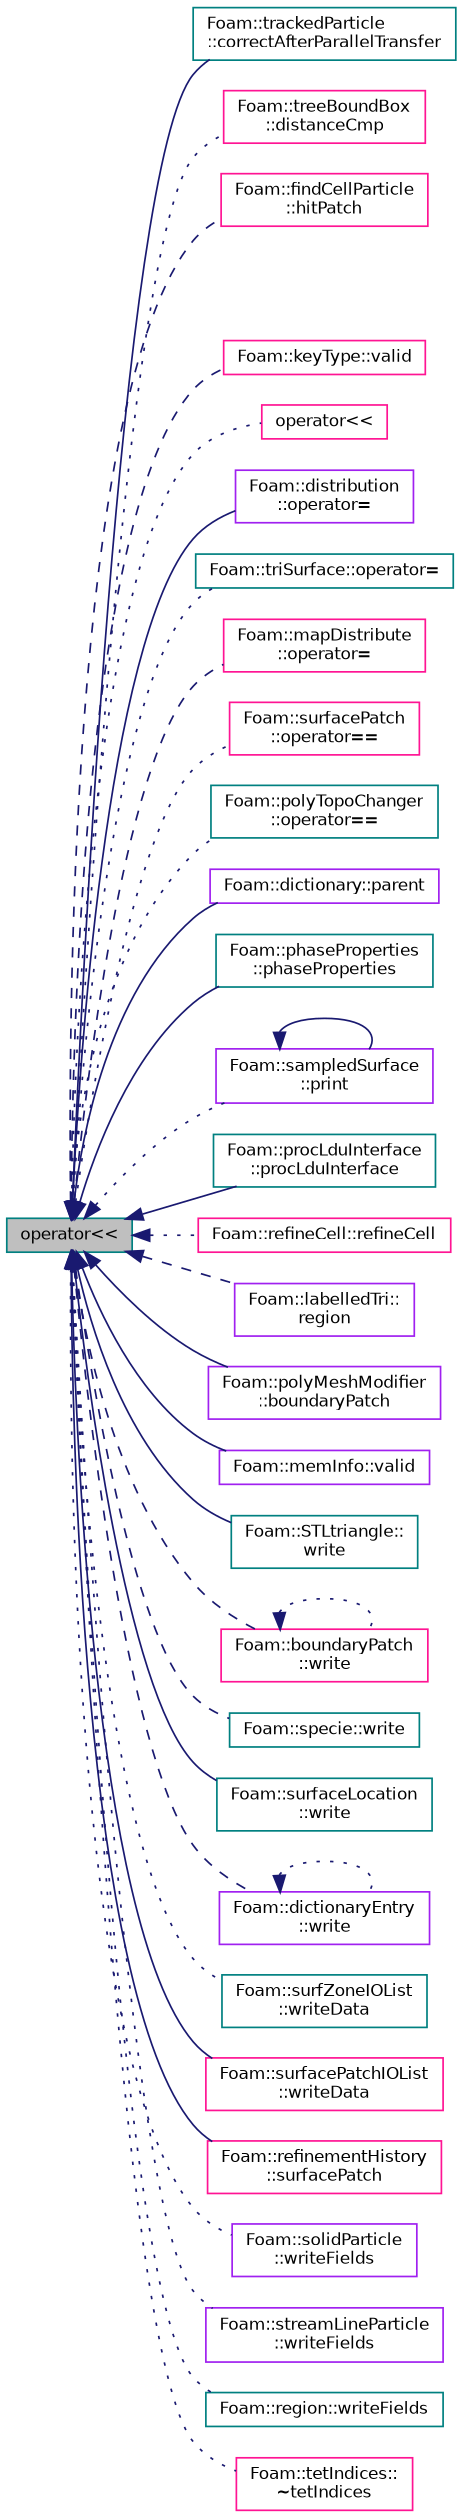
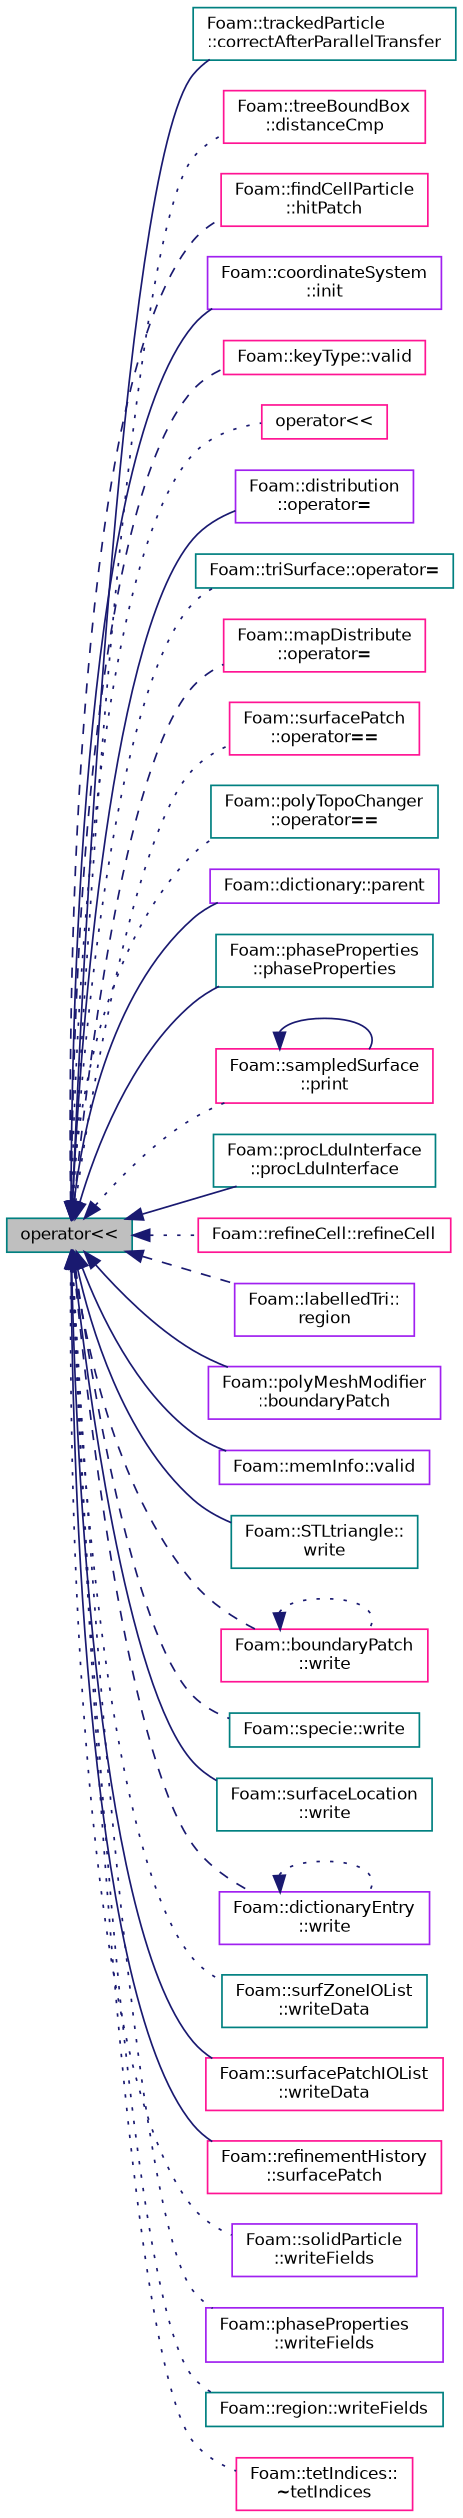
node "Foam::coordinateSystem ::init": added
node "Foam::sampledSurface ::print": color purple -> deeppink
node "Foam::streamLineParticle ::writeFields": label "Foam::streamLineParticle ::writeFields" -> "Foam::phaseProperties ::writeFields"
